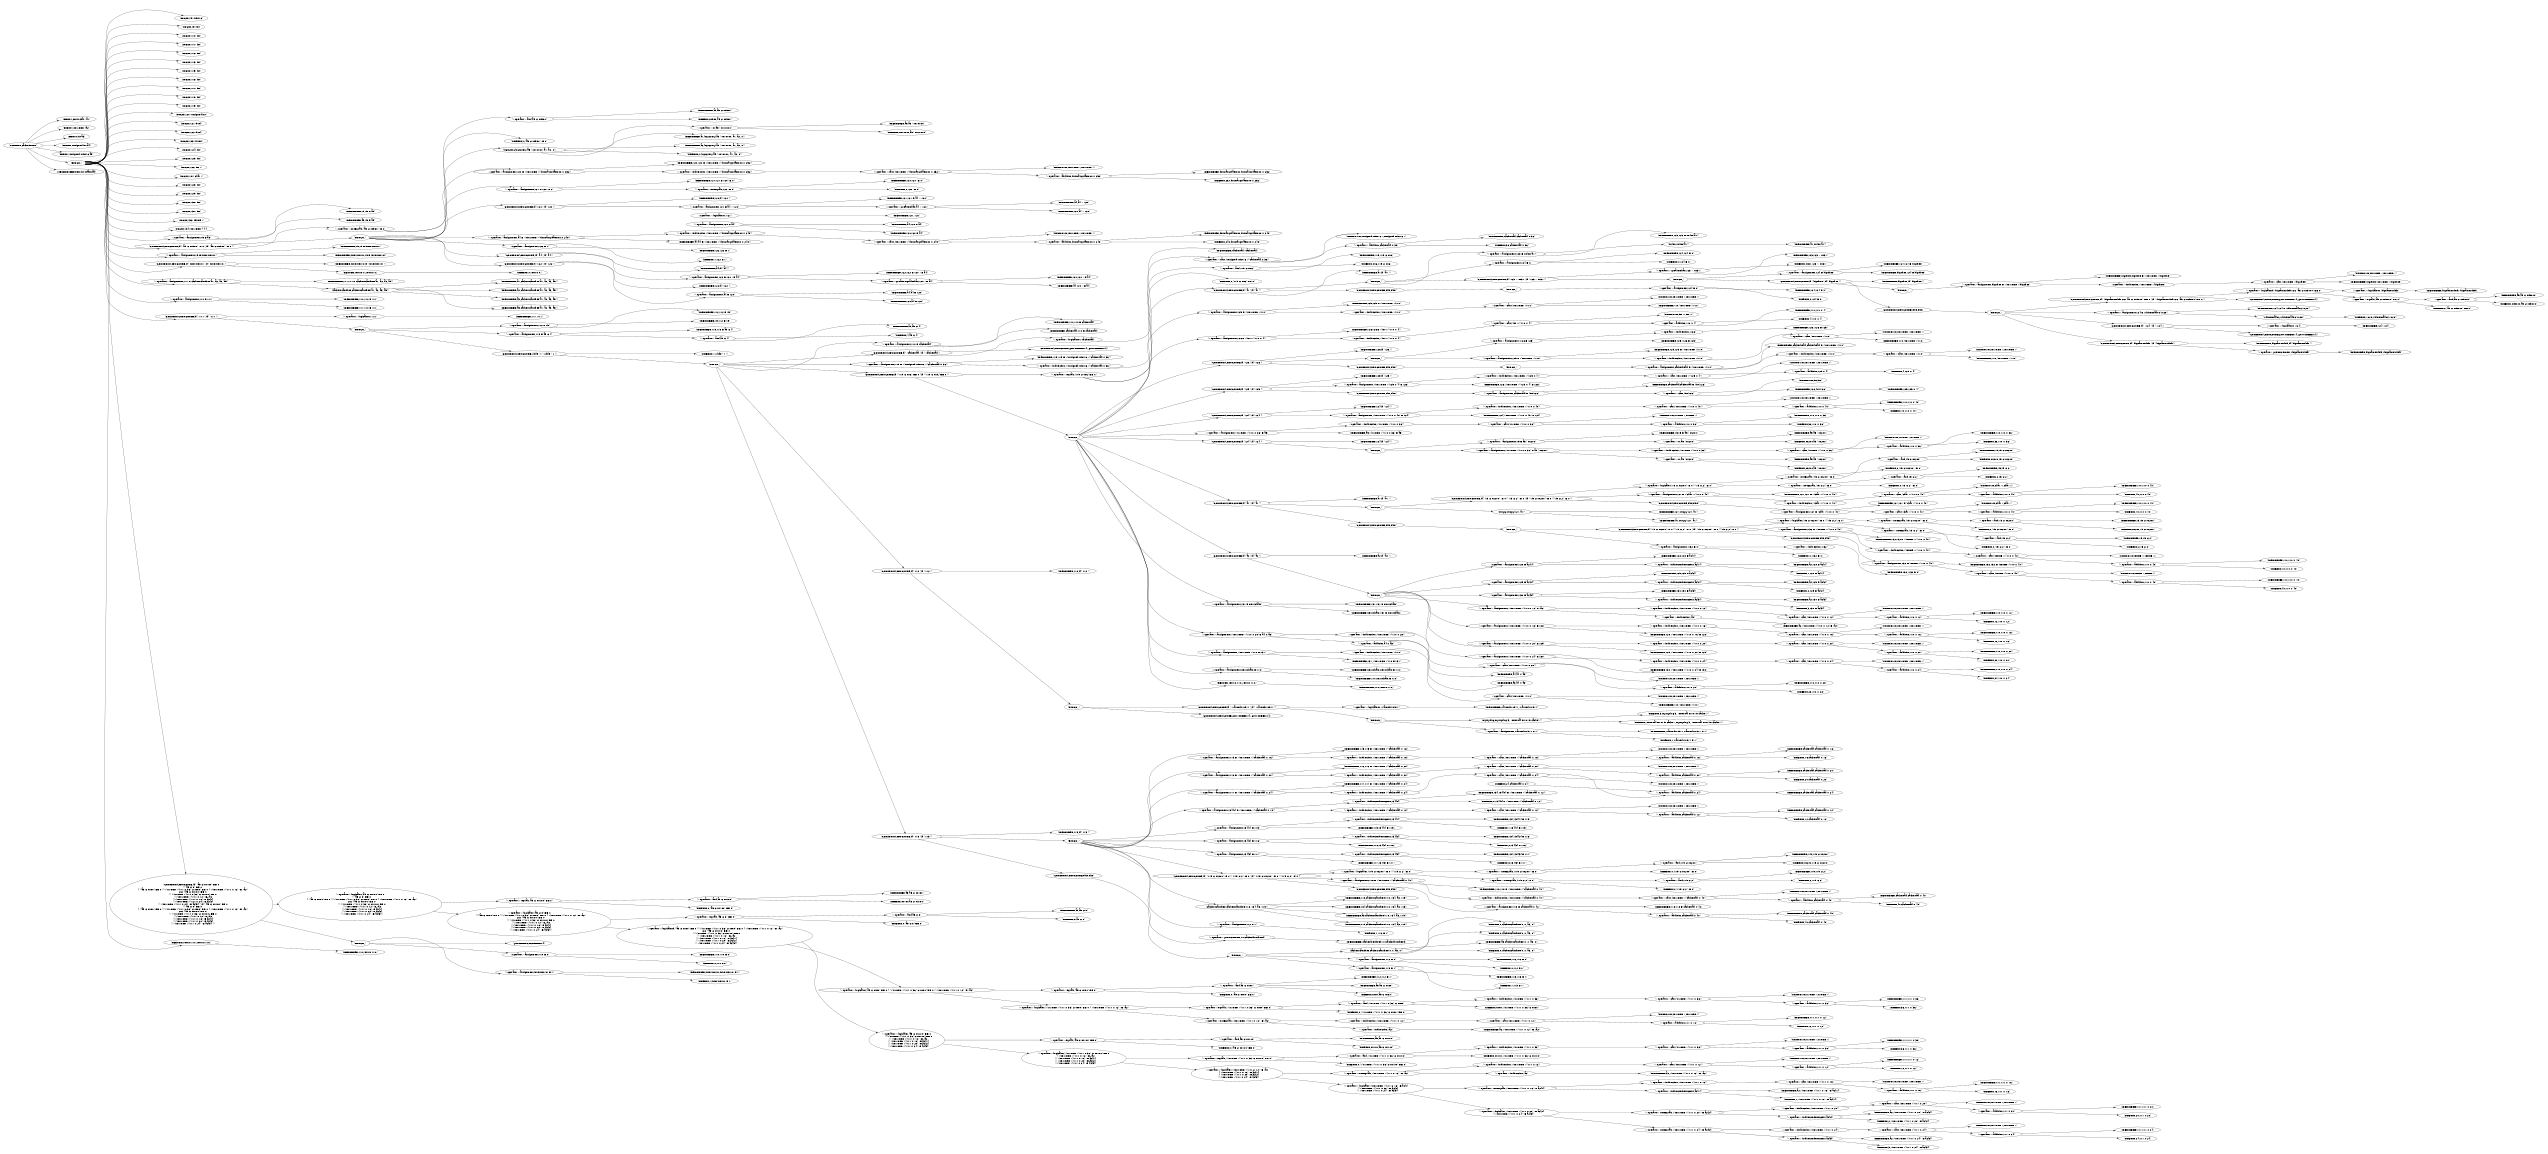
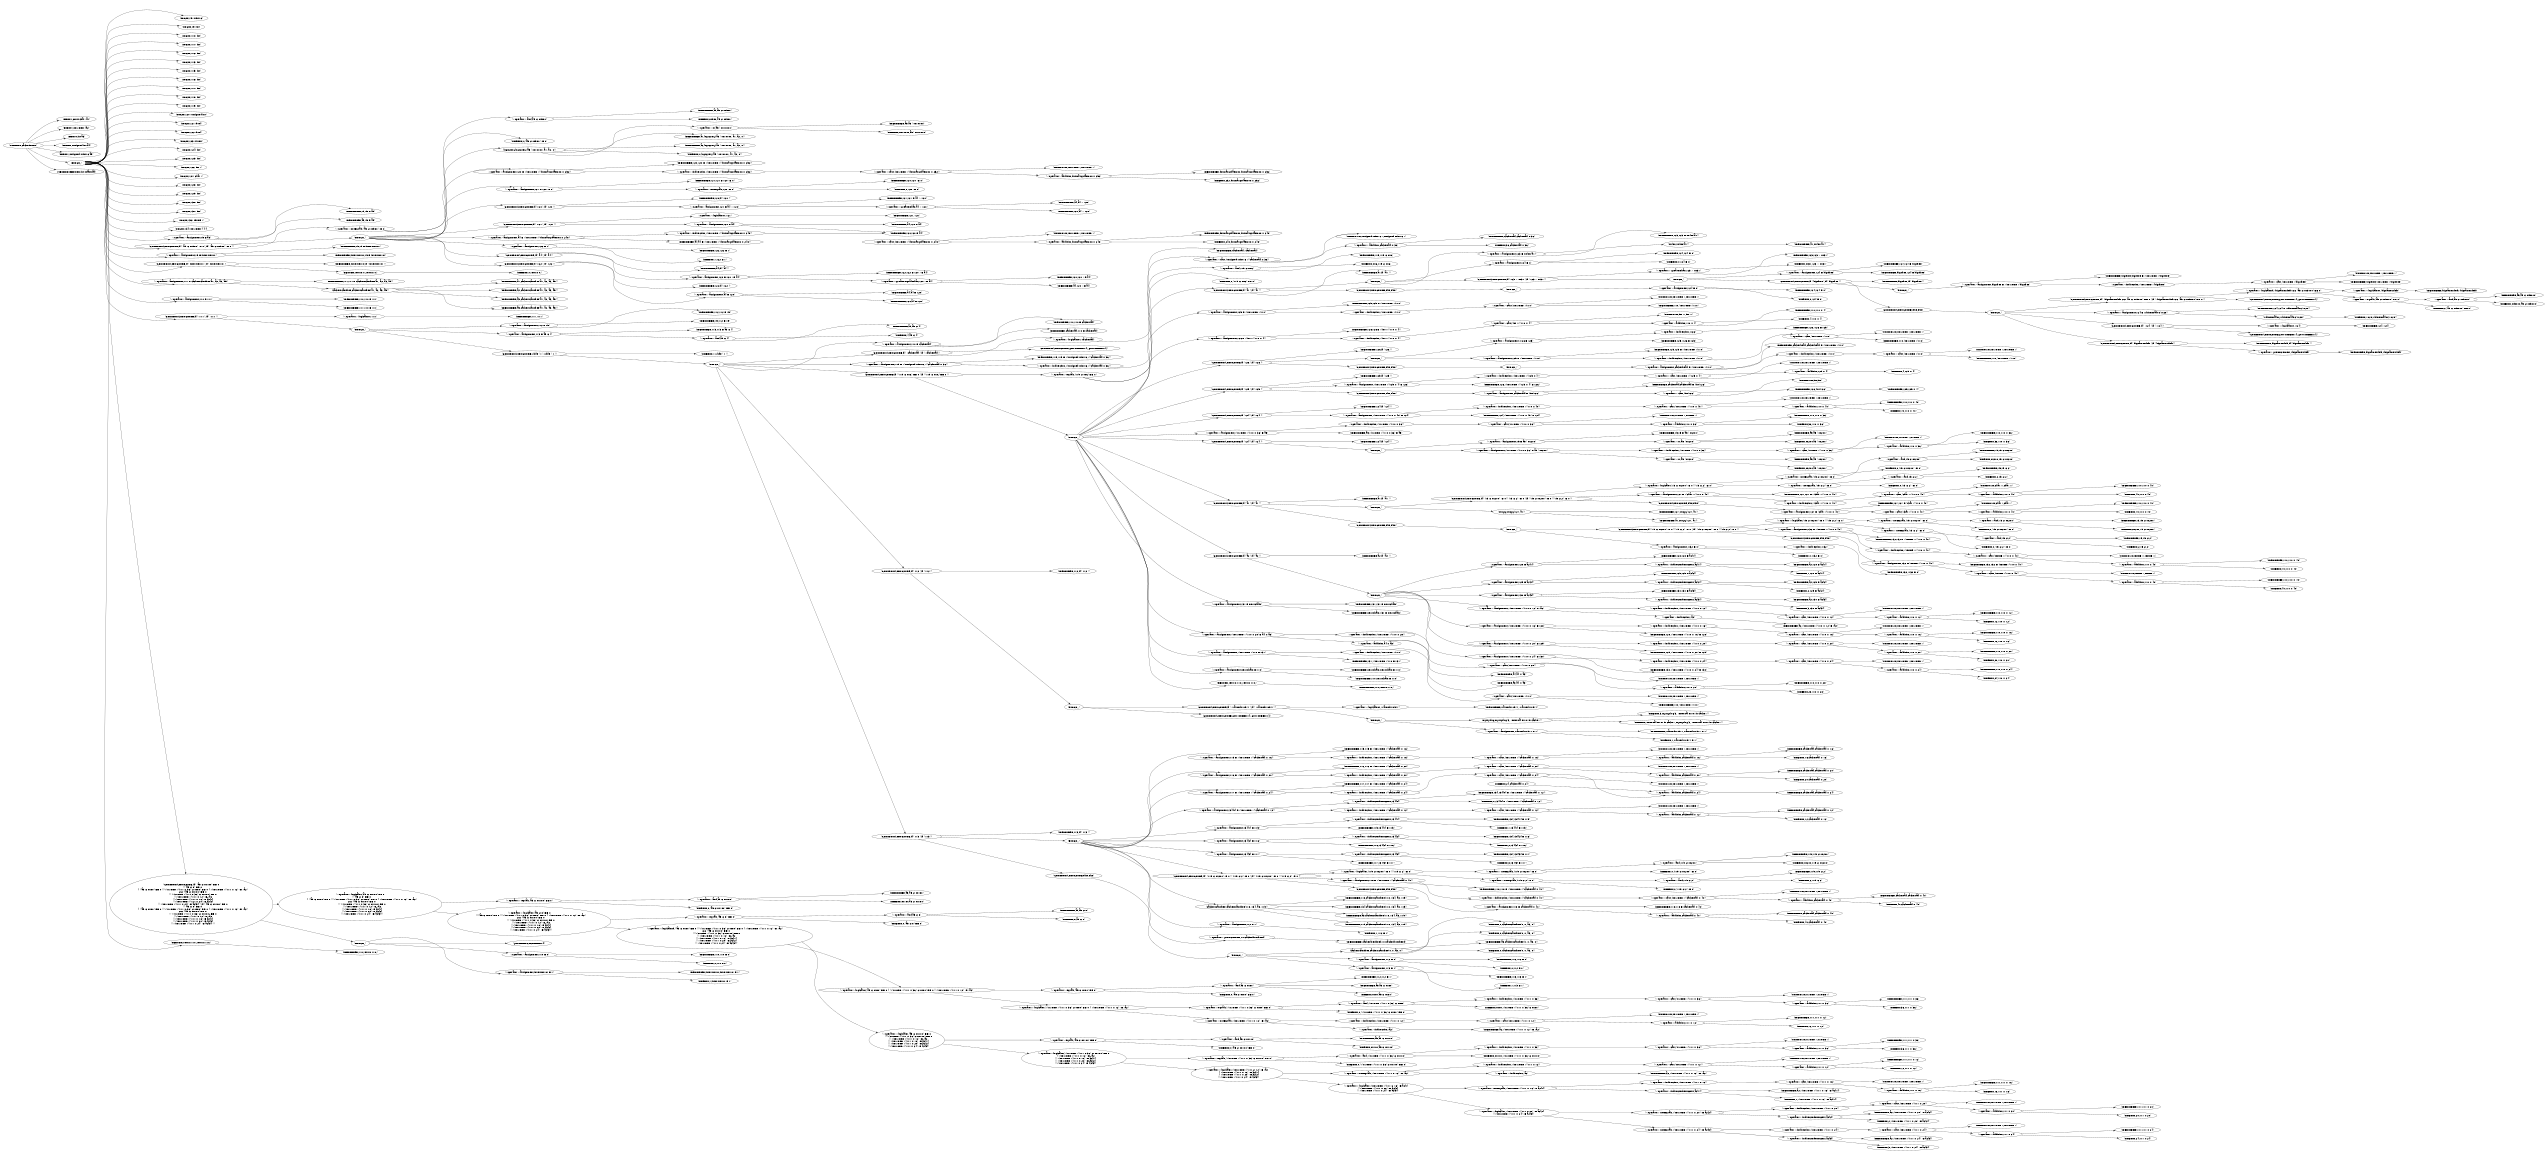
node "(CONTROL_STRUCTURE,if ( !v21 ),if ( !v21 ))": added
edge "(<operator>.indirection,*(_DWORD *)(dnsmasq_daemon + 248))" -> "(<operator>.cast,(_DWORD *)(dnsmasq_daemon + 248))": now "(<operator>.indirection,*(_DWORD *)(dnsmasq_daemon + 248))" -> "(IDENTIFIER,v20,v20 = a4)"
